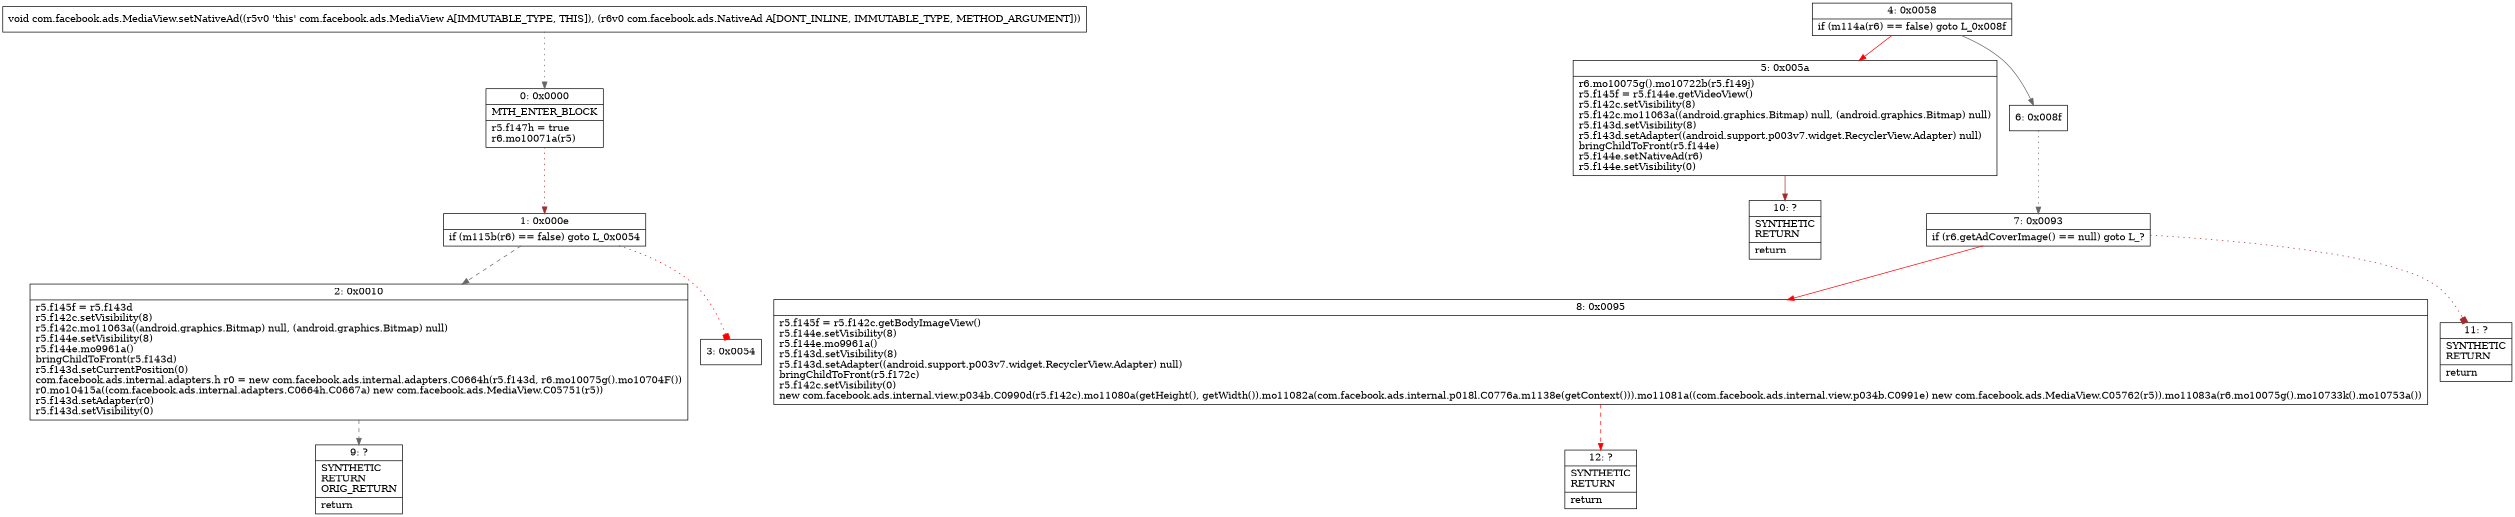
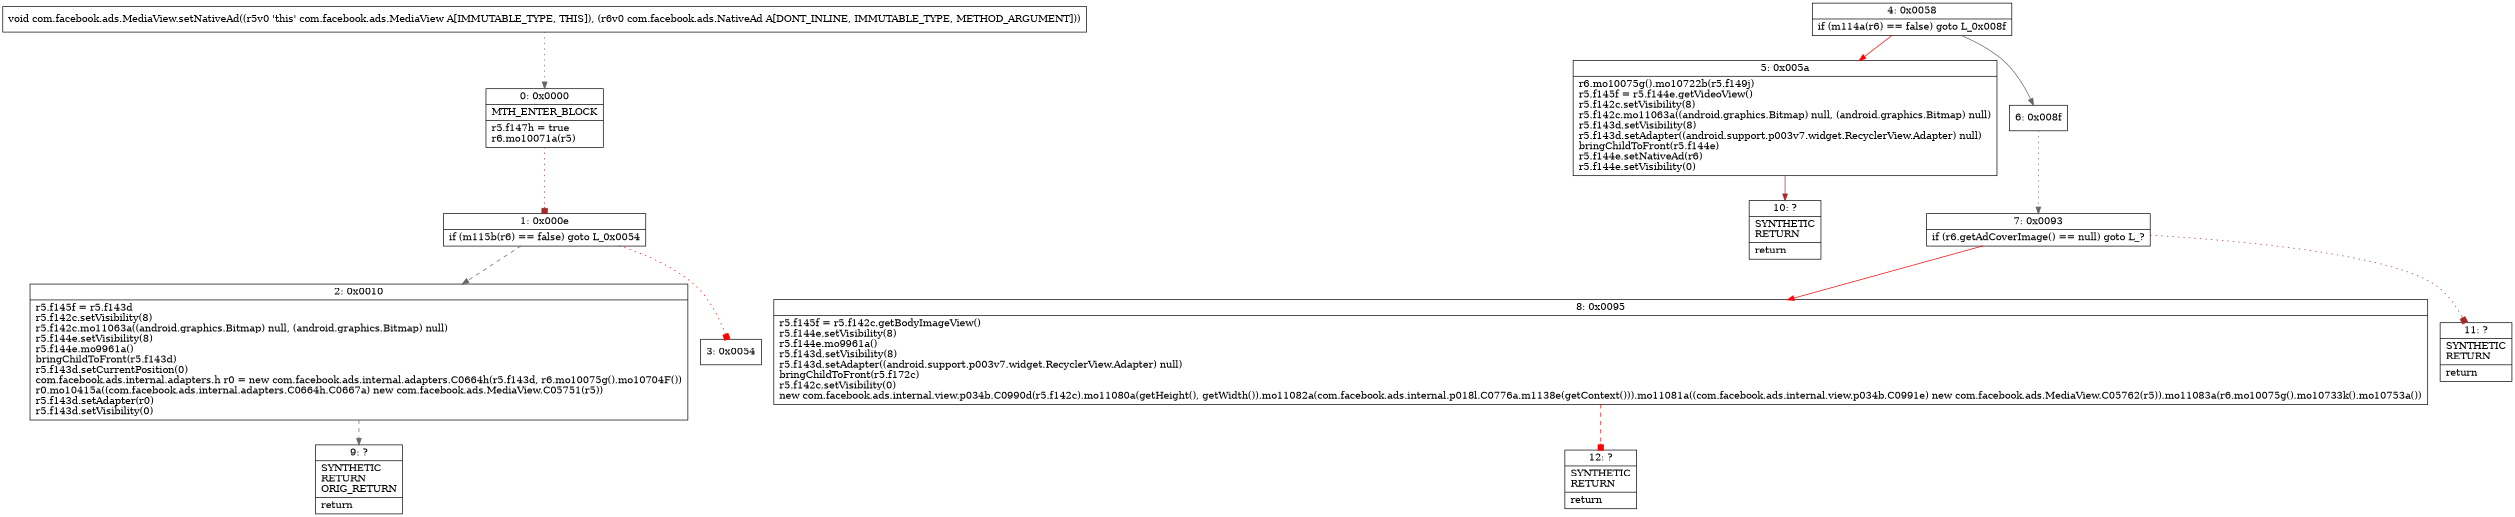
edge "0: 0x0000" -> "1: 0x000e": arrowhead normal -> box
edge "8: 0x0095" -> "12: ?": arrowhead normal -> box
